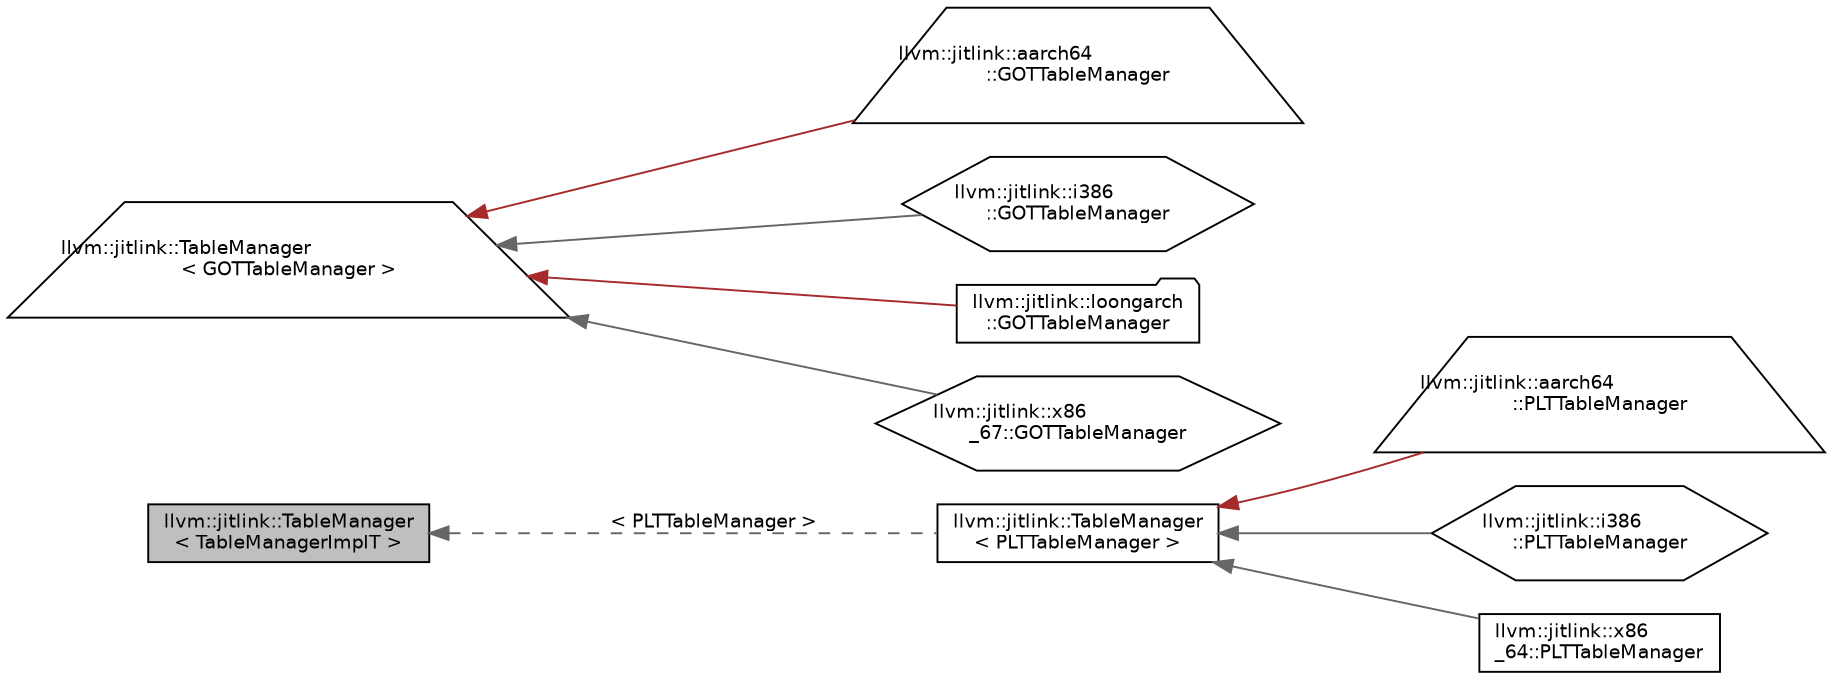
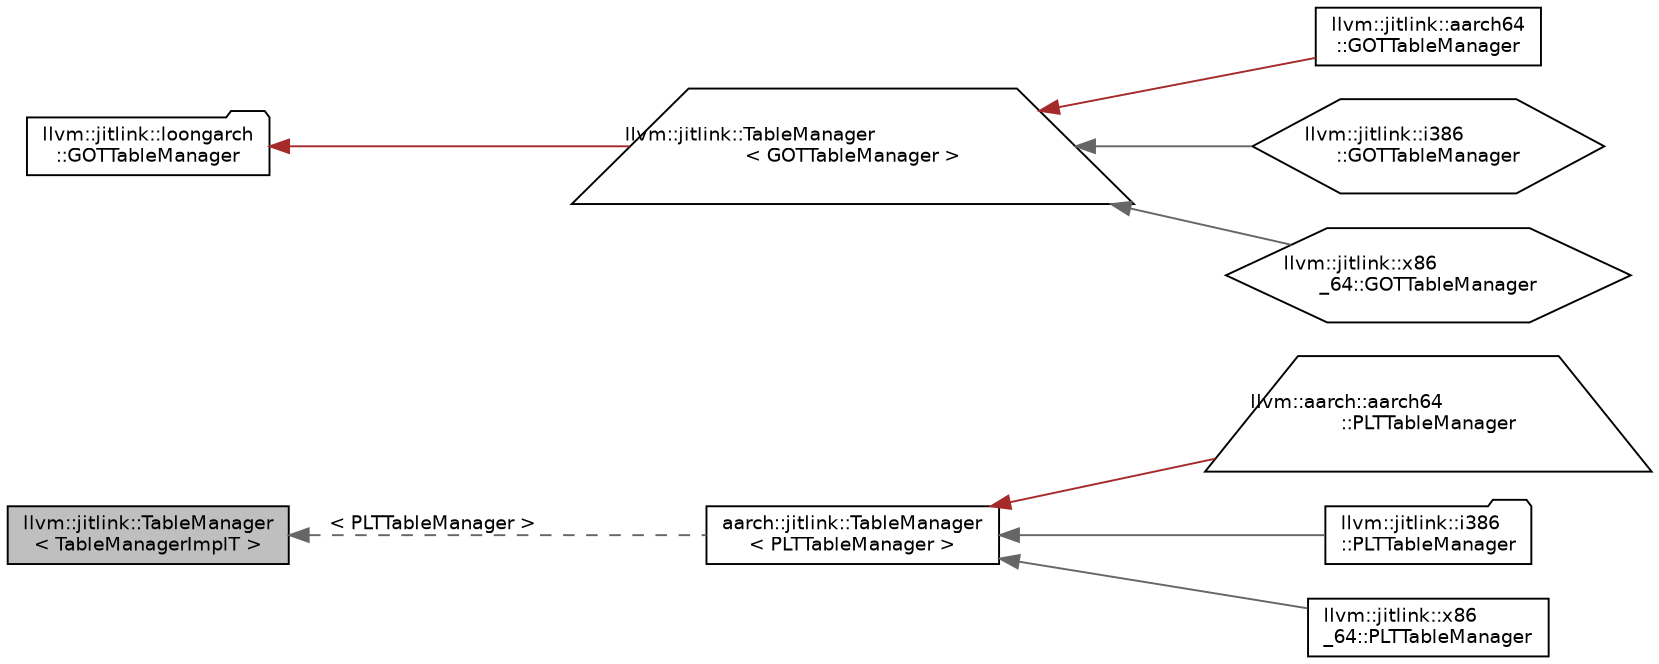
node "llvm::jitlink::aarch64 ::GOTTableManager": shape trapezium -> box
edge "llvm::jitlink::loongarch ::GOTTableManager" -> "llvm::jitlink::TableManager < GOTTableManager >": reversed
node "llvm::jitlink::aarch64 ::PLTTableManager": label "llvm::jitlink::aarch64 ::PLTTableManager" -> "llvm::aarch::aarch64 ::PLTTableManager"
node "llvm::jitlink::x86 _67::GOTTableManager": label "llvm::jitlink::x86 _67::GOTTableManager" -> "llvm::jitlink::x86 _64::GOTTableManager"
node "llvm::jitlink::TableManager < PLTTableManager >": label "llvm::jitlink::TableManager < PLTTableManager >" -> "aarch::jitlink::TableManager < PLTTableManager >"
node "llvm::jitlink::i386 ::PLTTableManager": shape hexagon -> folder
